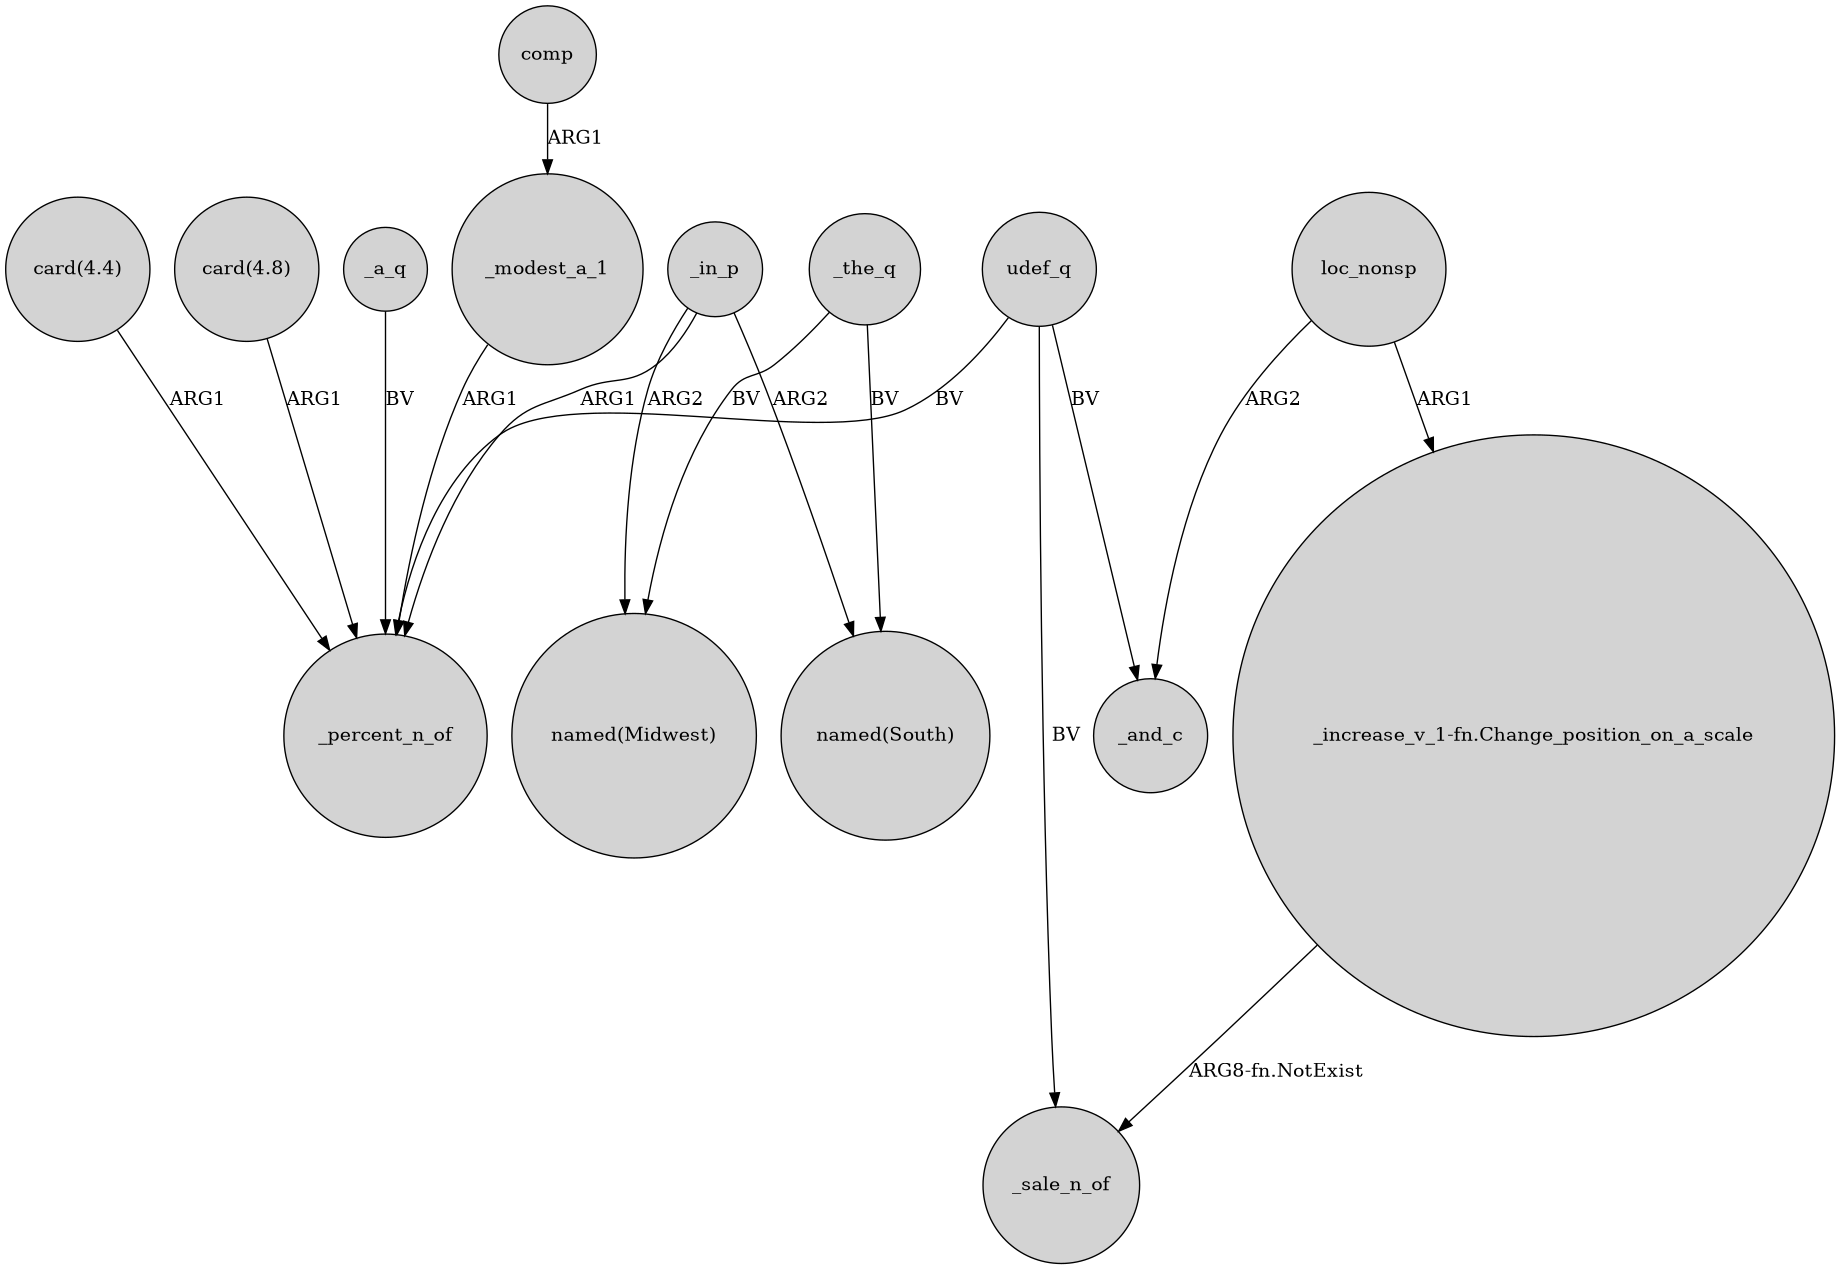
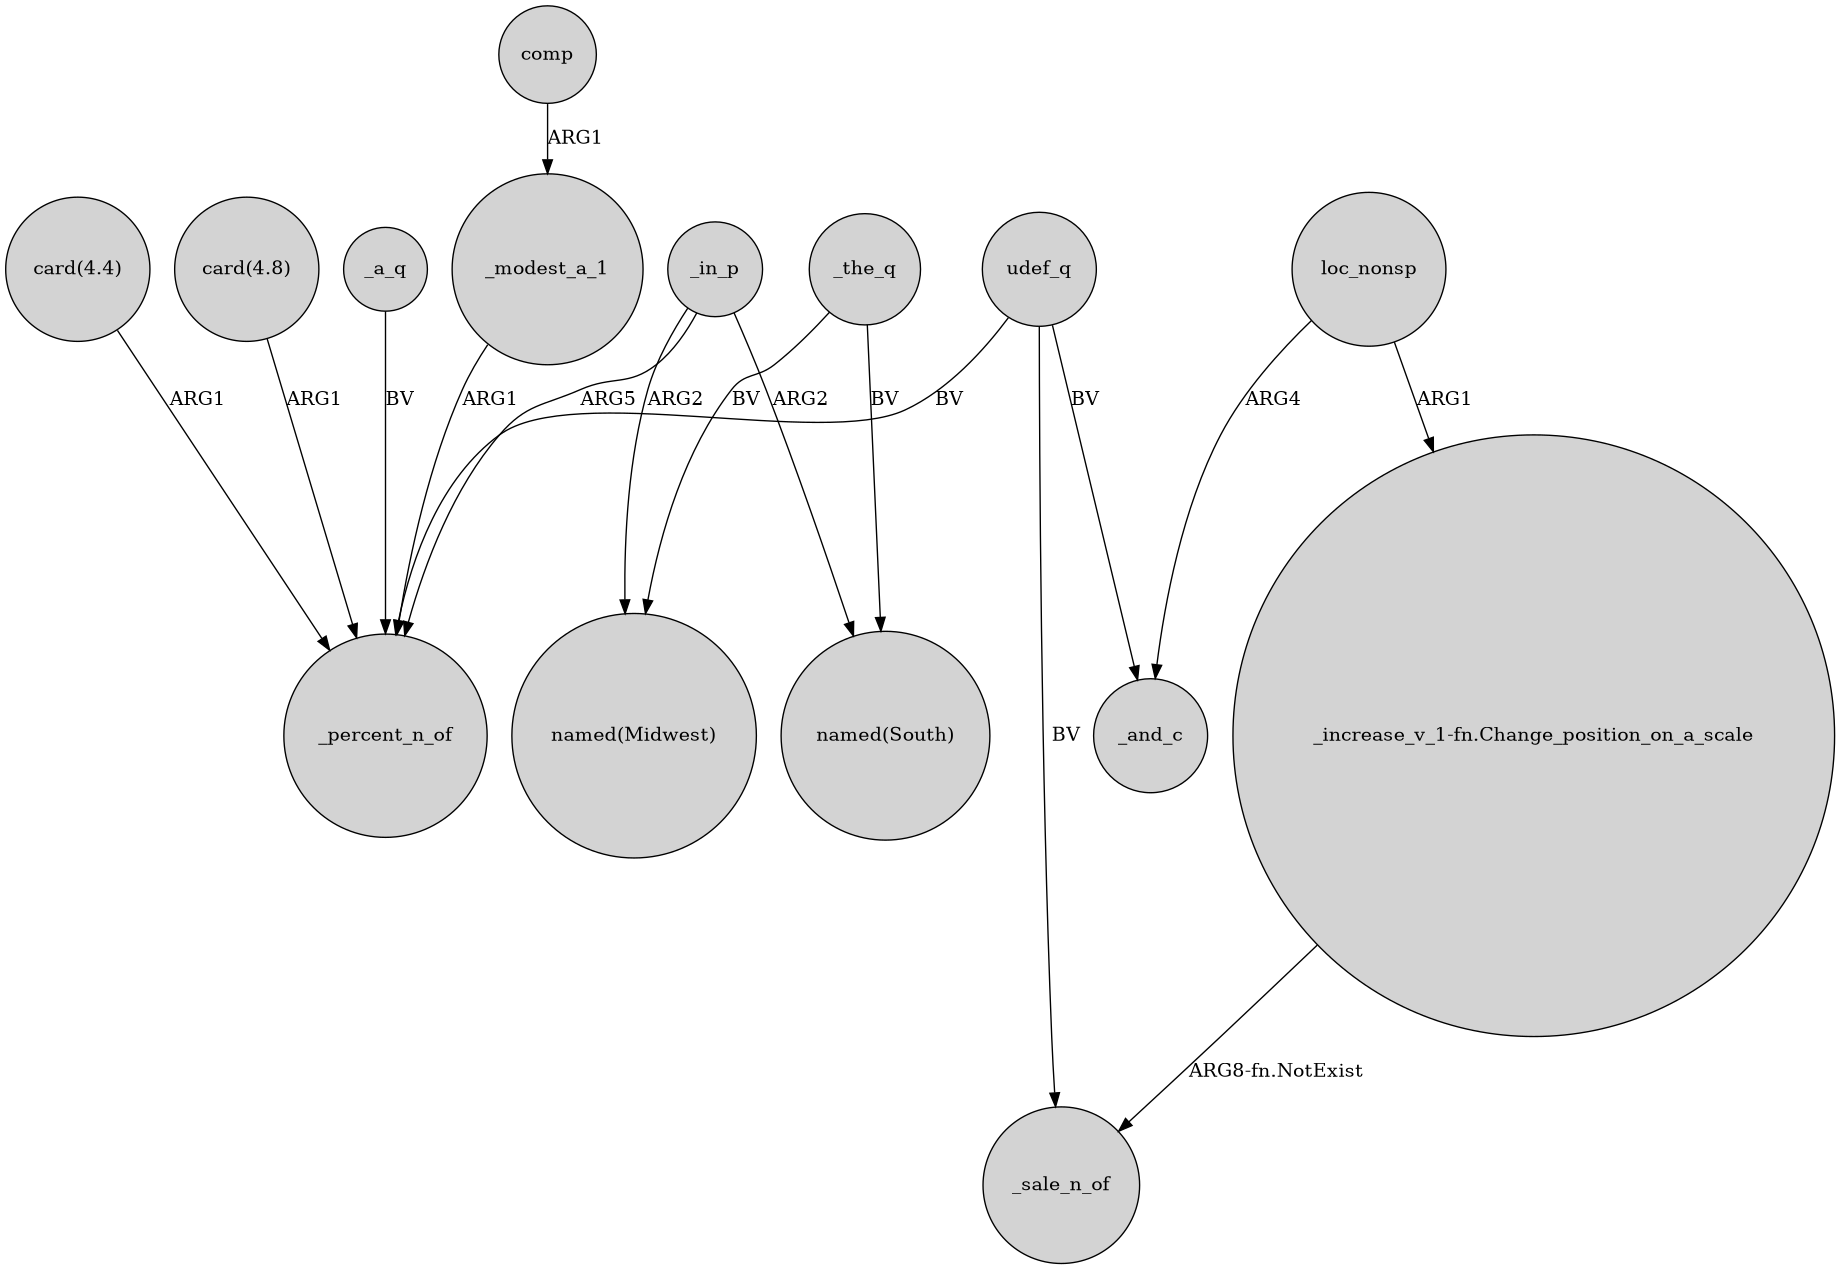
edge "_in_p" -> "_percent_n_of": label "ARG1" -> "ARG5"
edge "loc_nonsp" -> "_and_c": label "ARG2" -> "ARG4"
